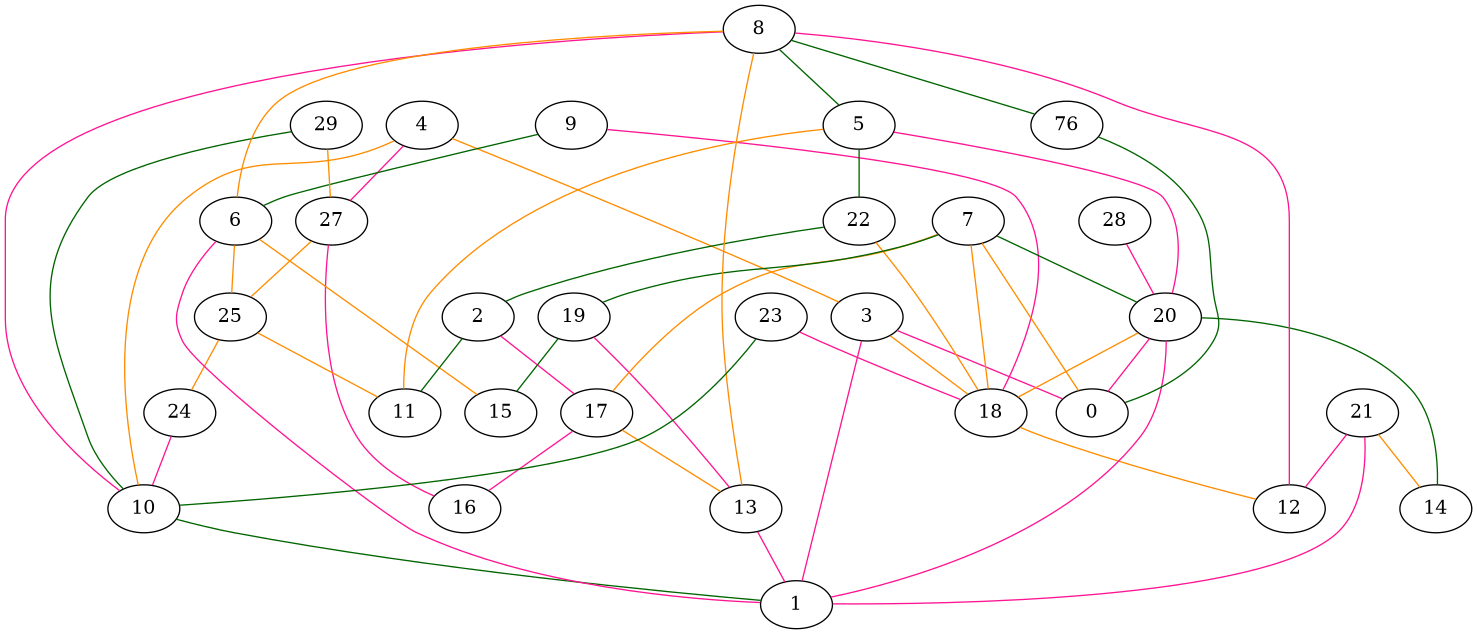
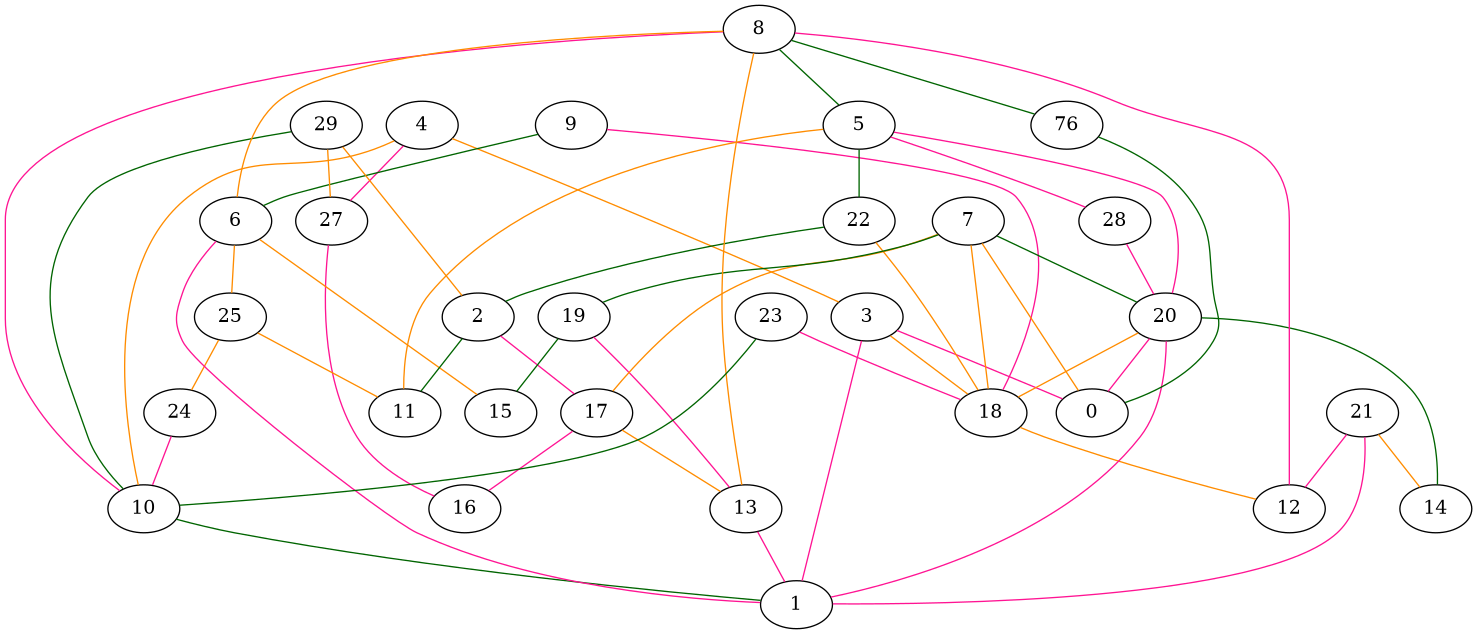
edge "5" -- "28": added
edge "29" -- "2": added
edge "27" -- "25": removed
